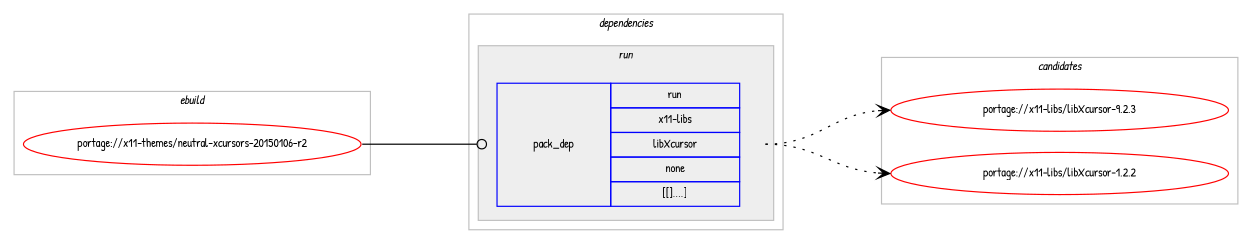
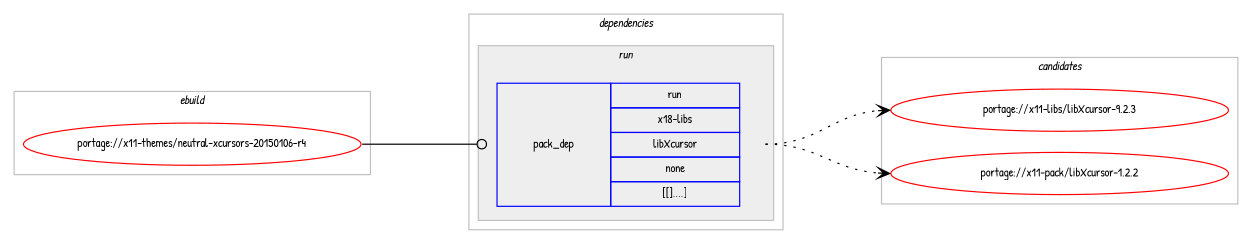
node "pack_dep": text "x11-libs" -> "x18-libs"
node "portage://x11-themes/neutral-xcursors-20150106-r2": label "portage://x11-themes/neutral-xcursors-20150106-r2" -> "portage://x11-themes/neutral-xcursors-20150106-r4"
node "portage://x11-libs/libXcursor-1.2.2": label "portage://x11-libs/libXcursor-1.2.2" -> "portage://x11-pack/libXcursor-1.2.2"
